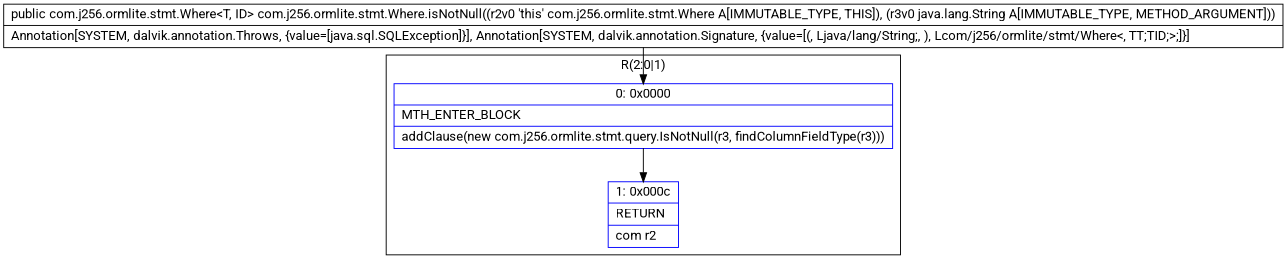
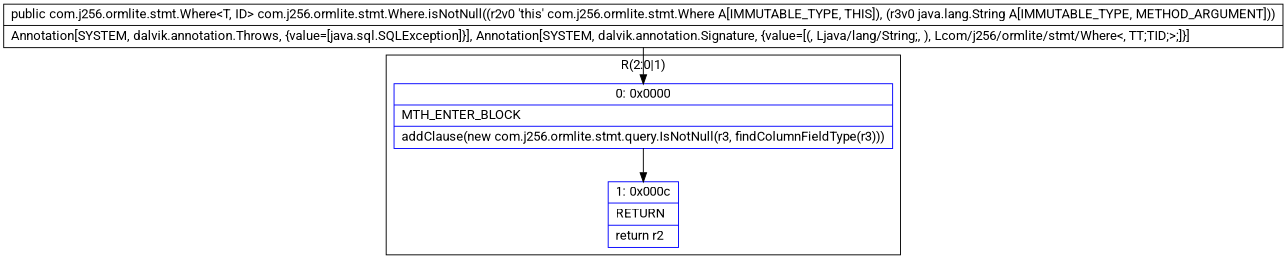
node "1: 0x000c": text "com r2" -> "return r2"
